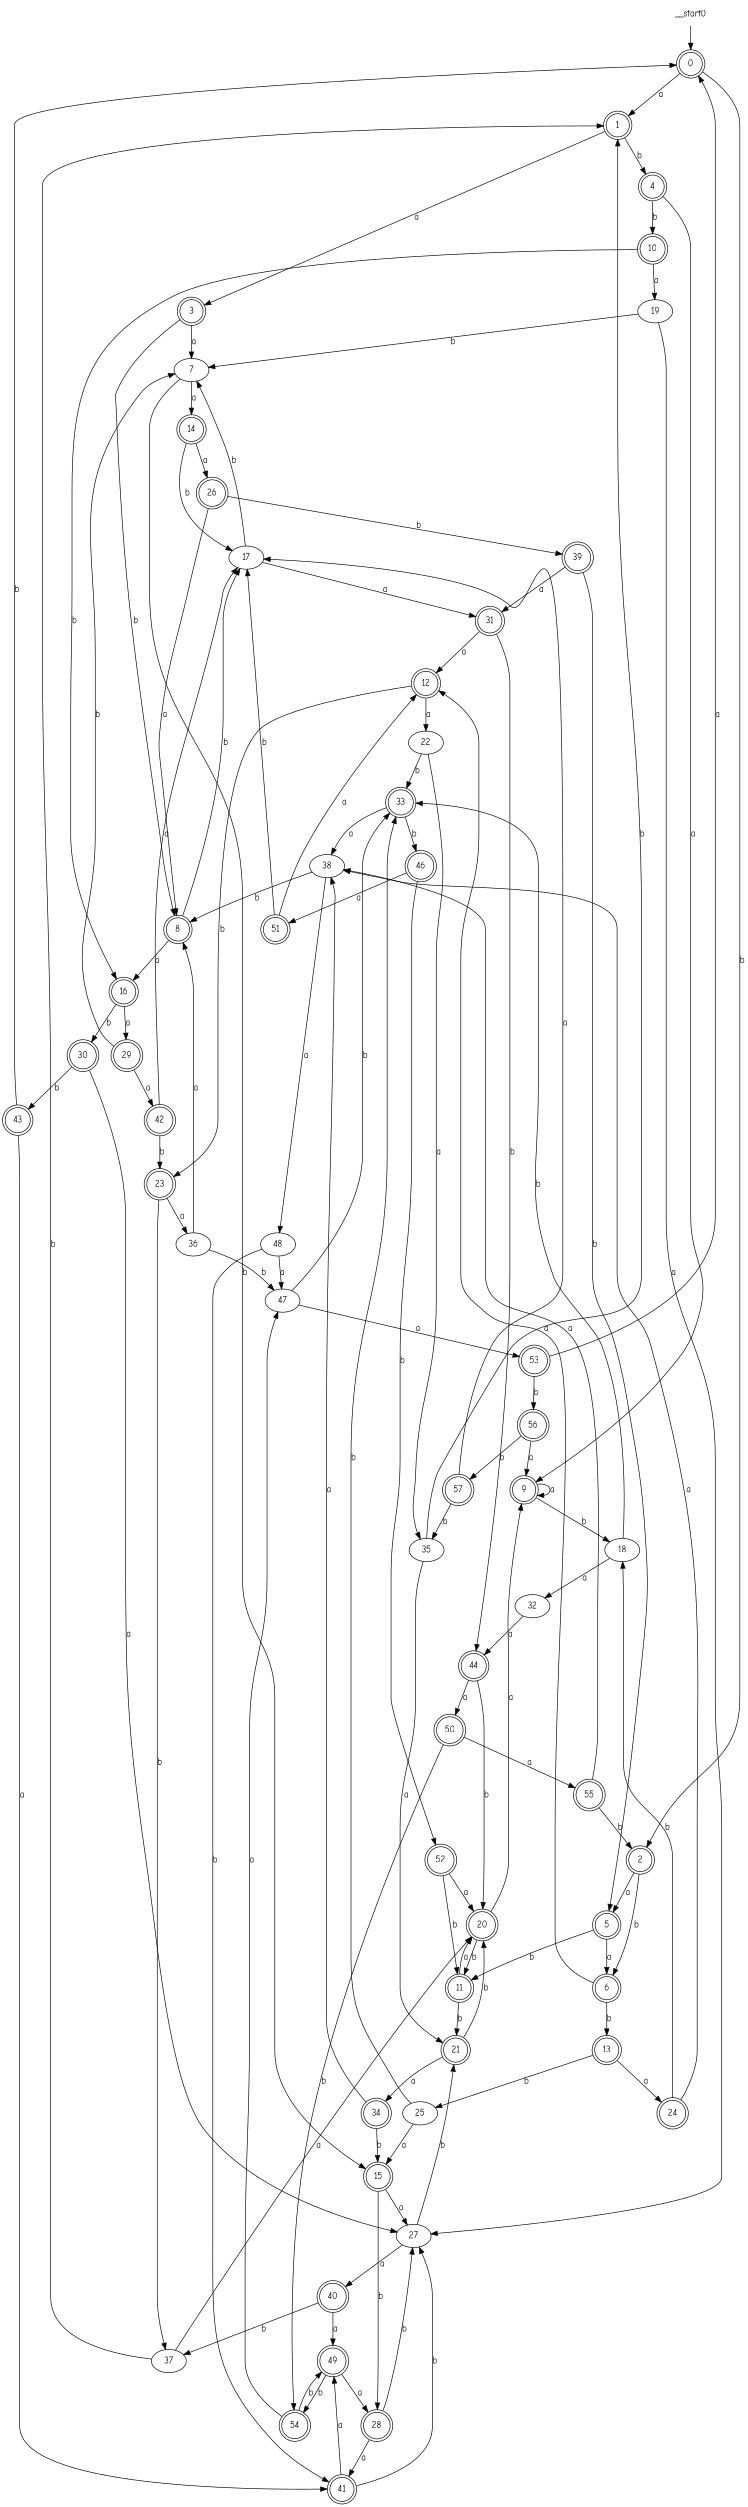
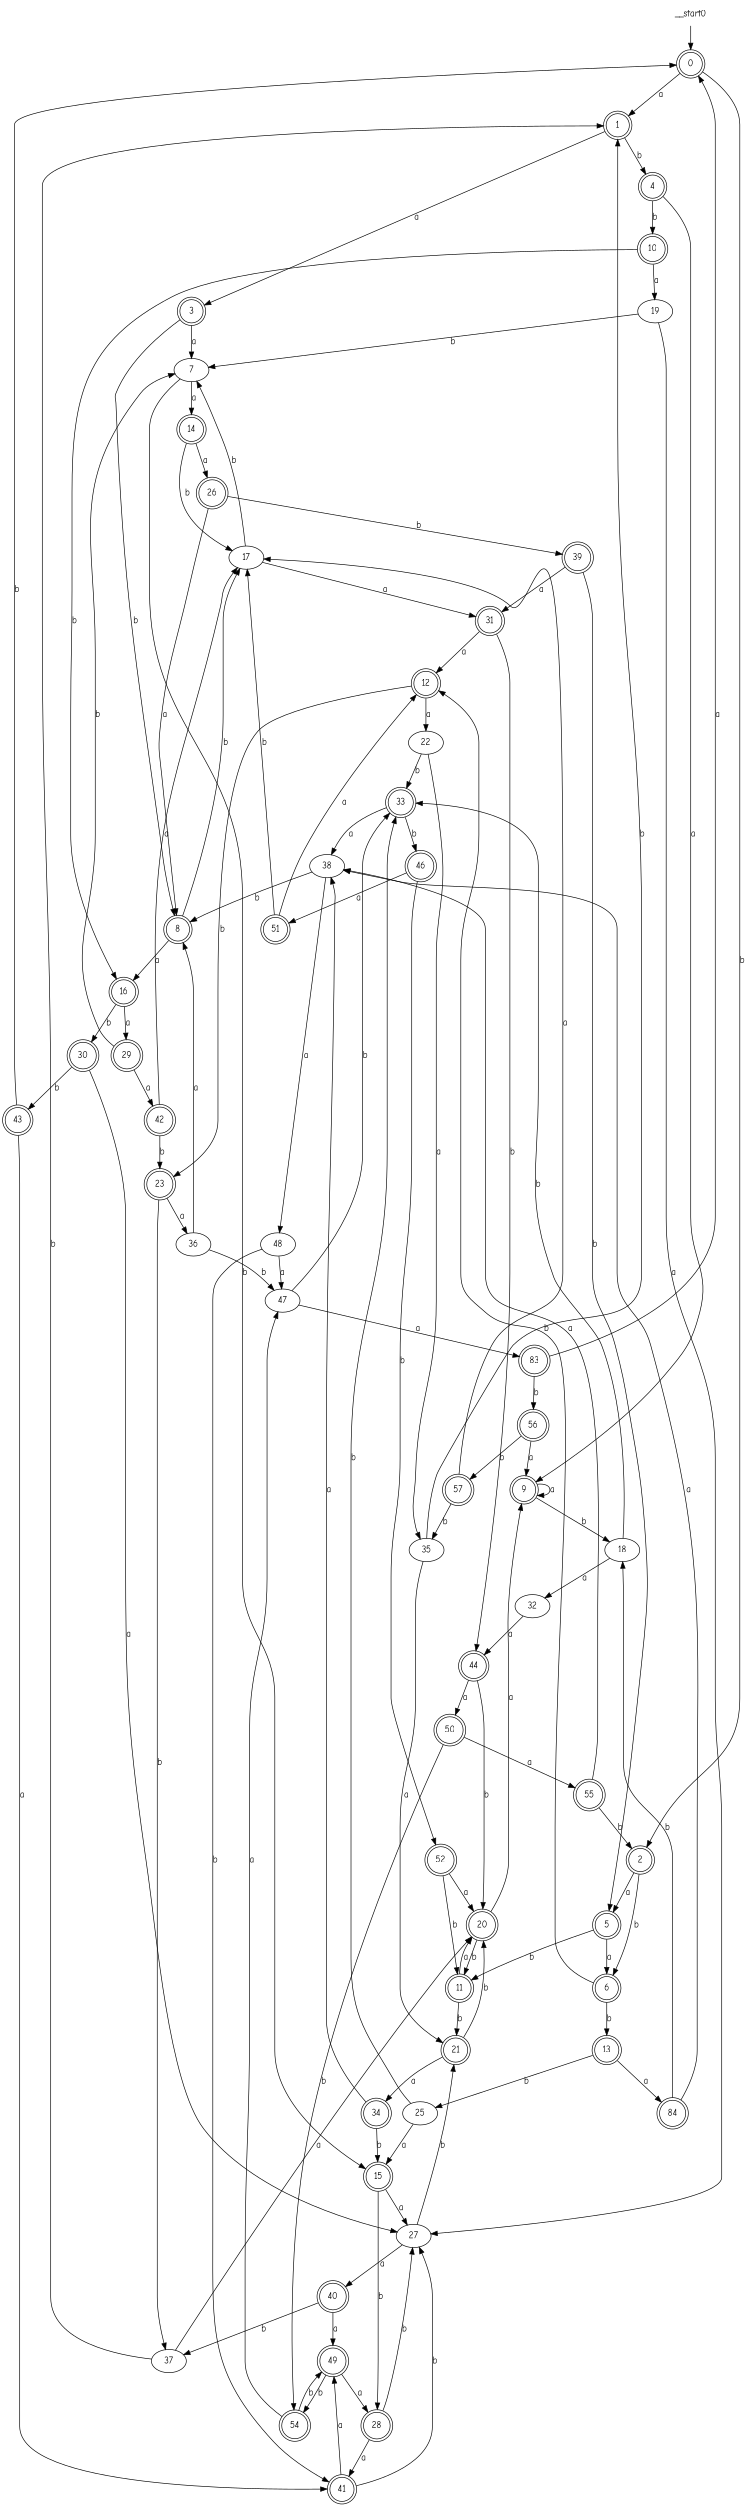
edge "6" -> "12": label "a" -> "b"
node "53": label "53" -> "83"
node "24": label "24" -> "84"
